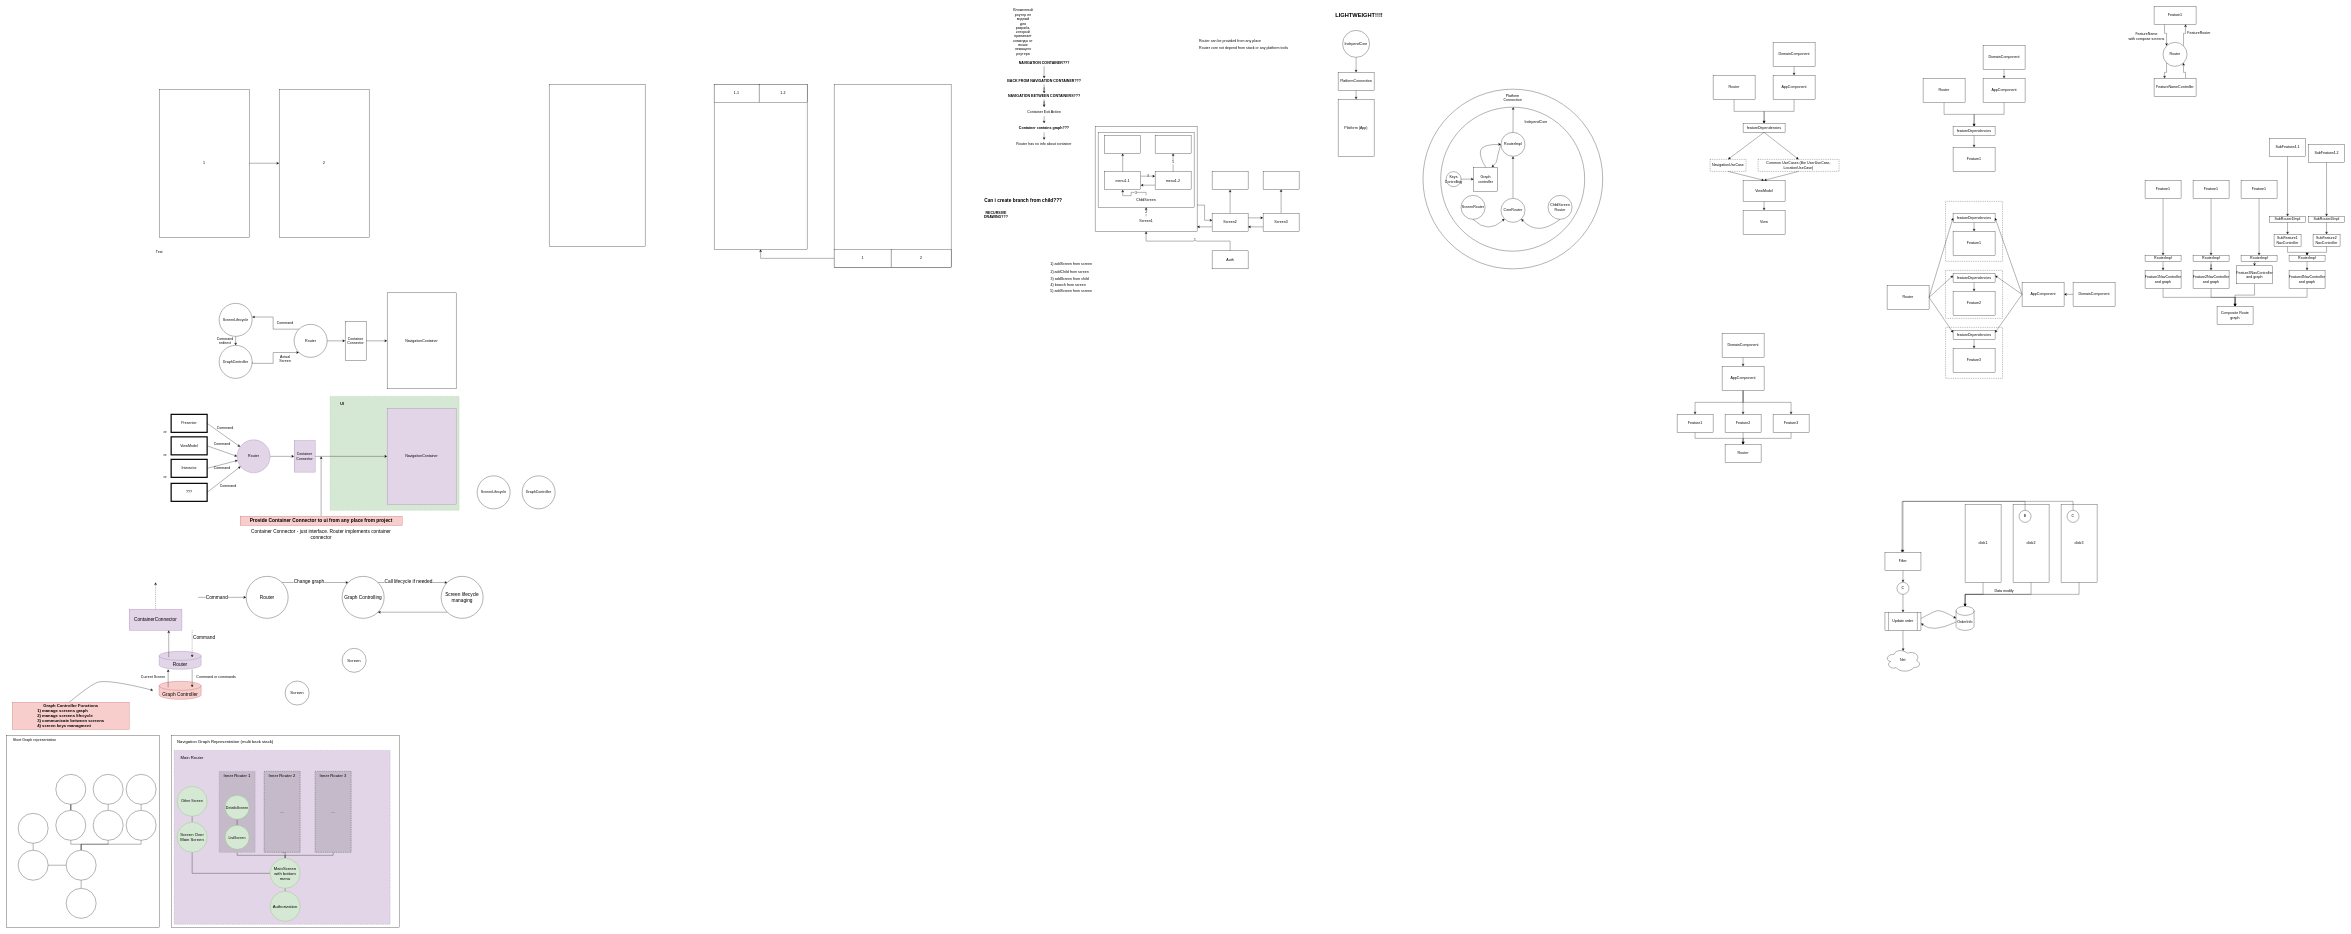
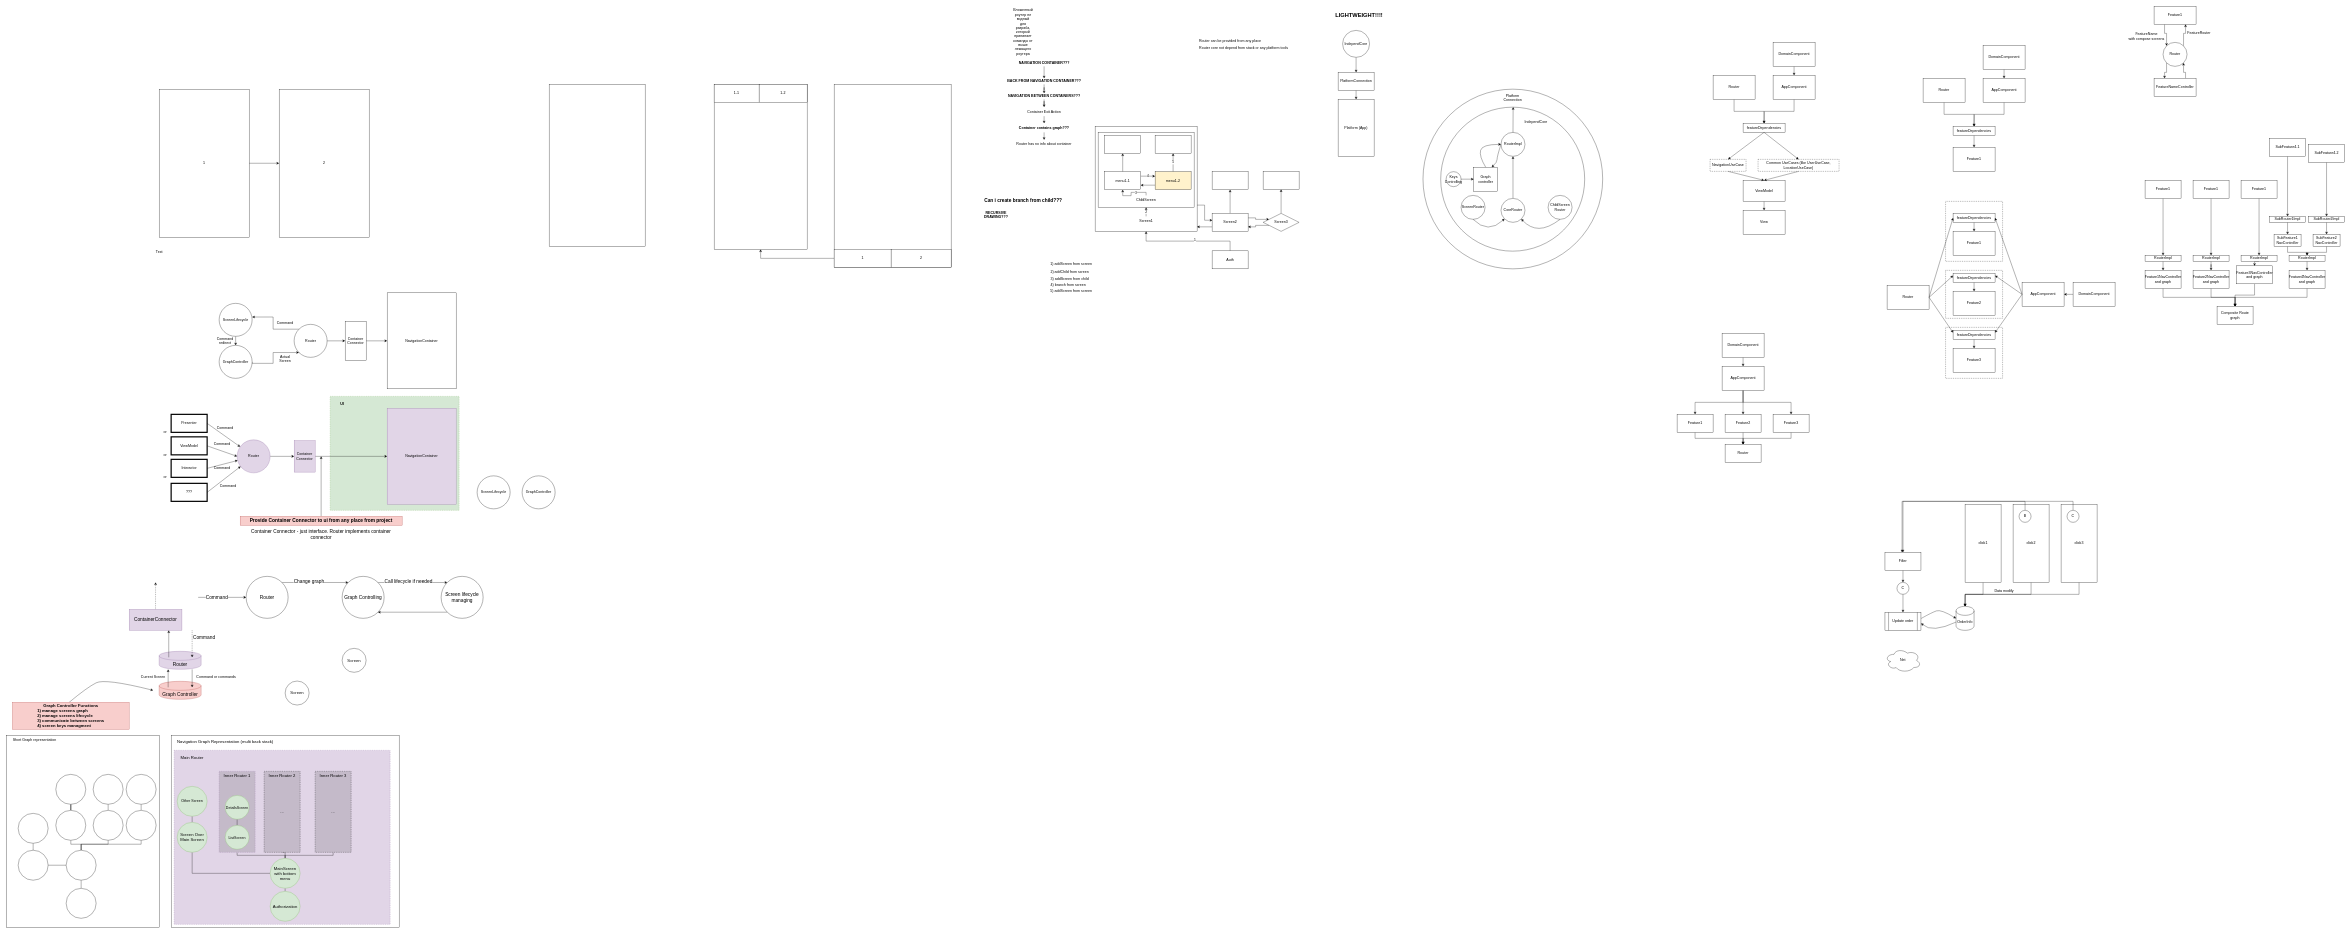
node "menu1-2": fillcolor #ffffff -> #fff2cc
node "Screen3": shape rectangle -> diamond
edge "Update order" -> "Net": removed
